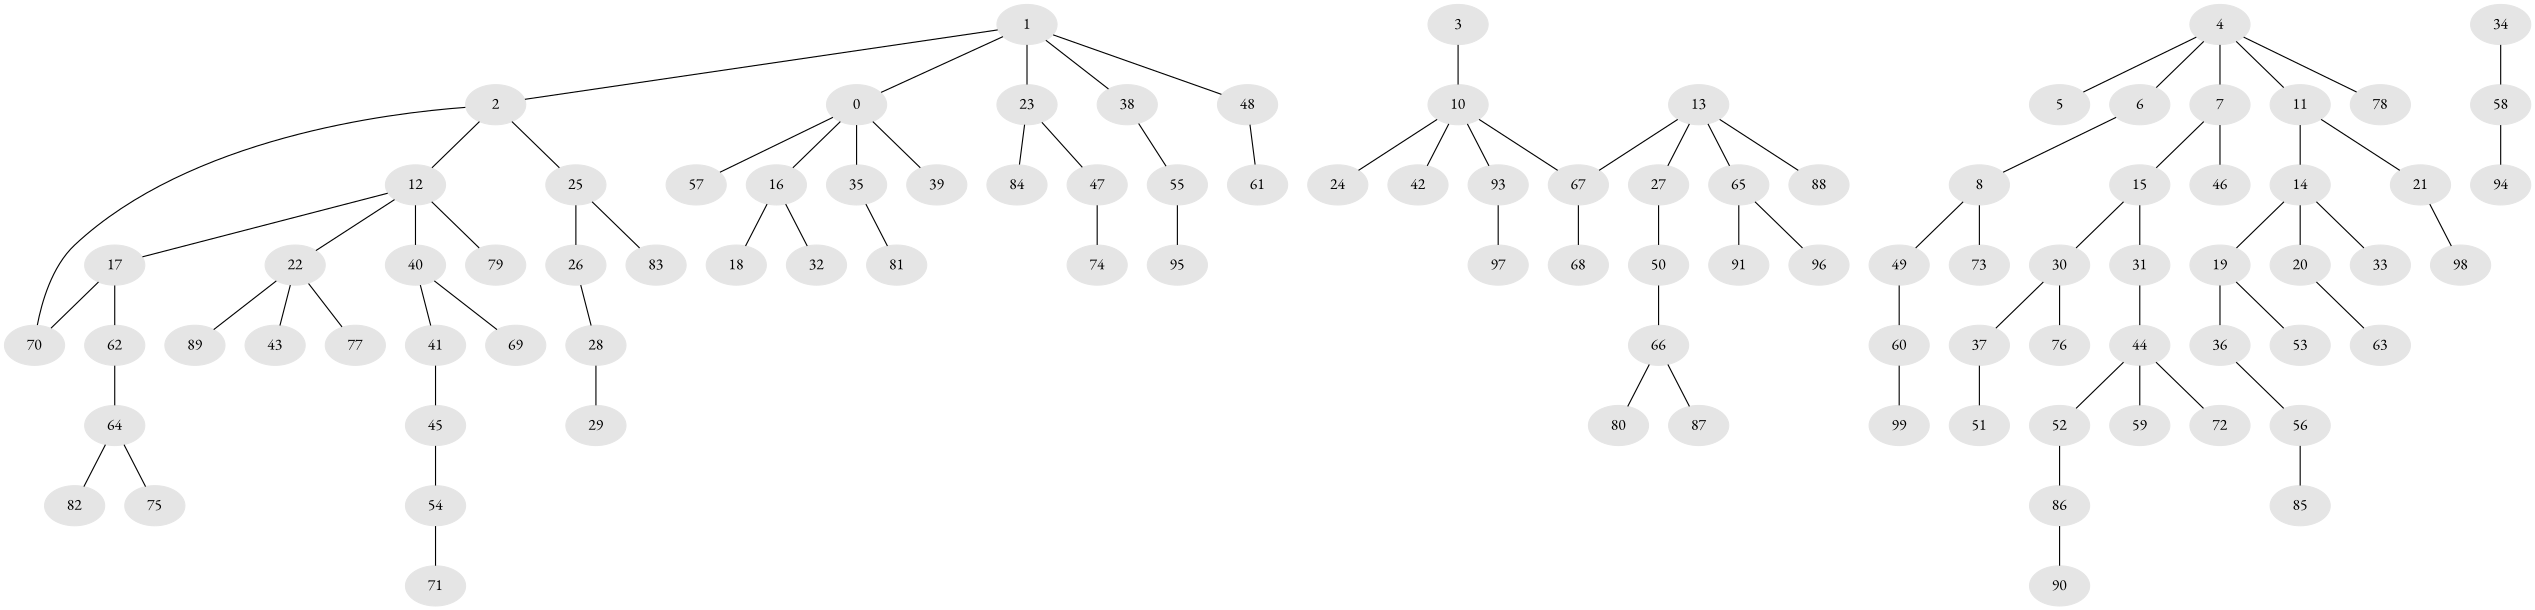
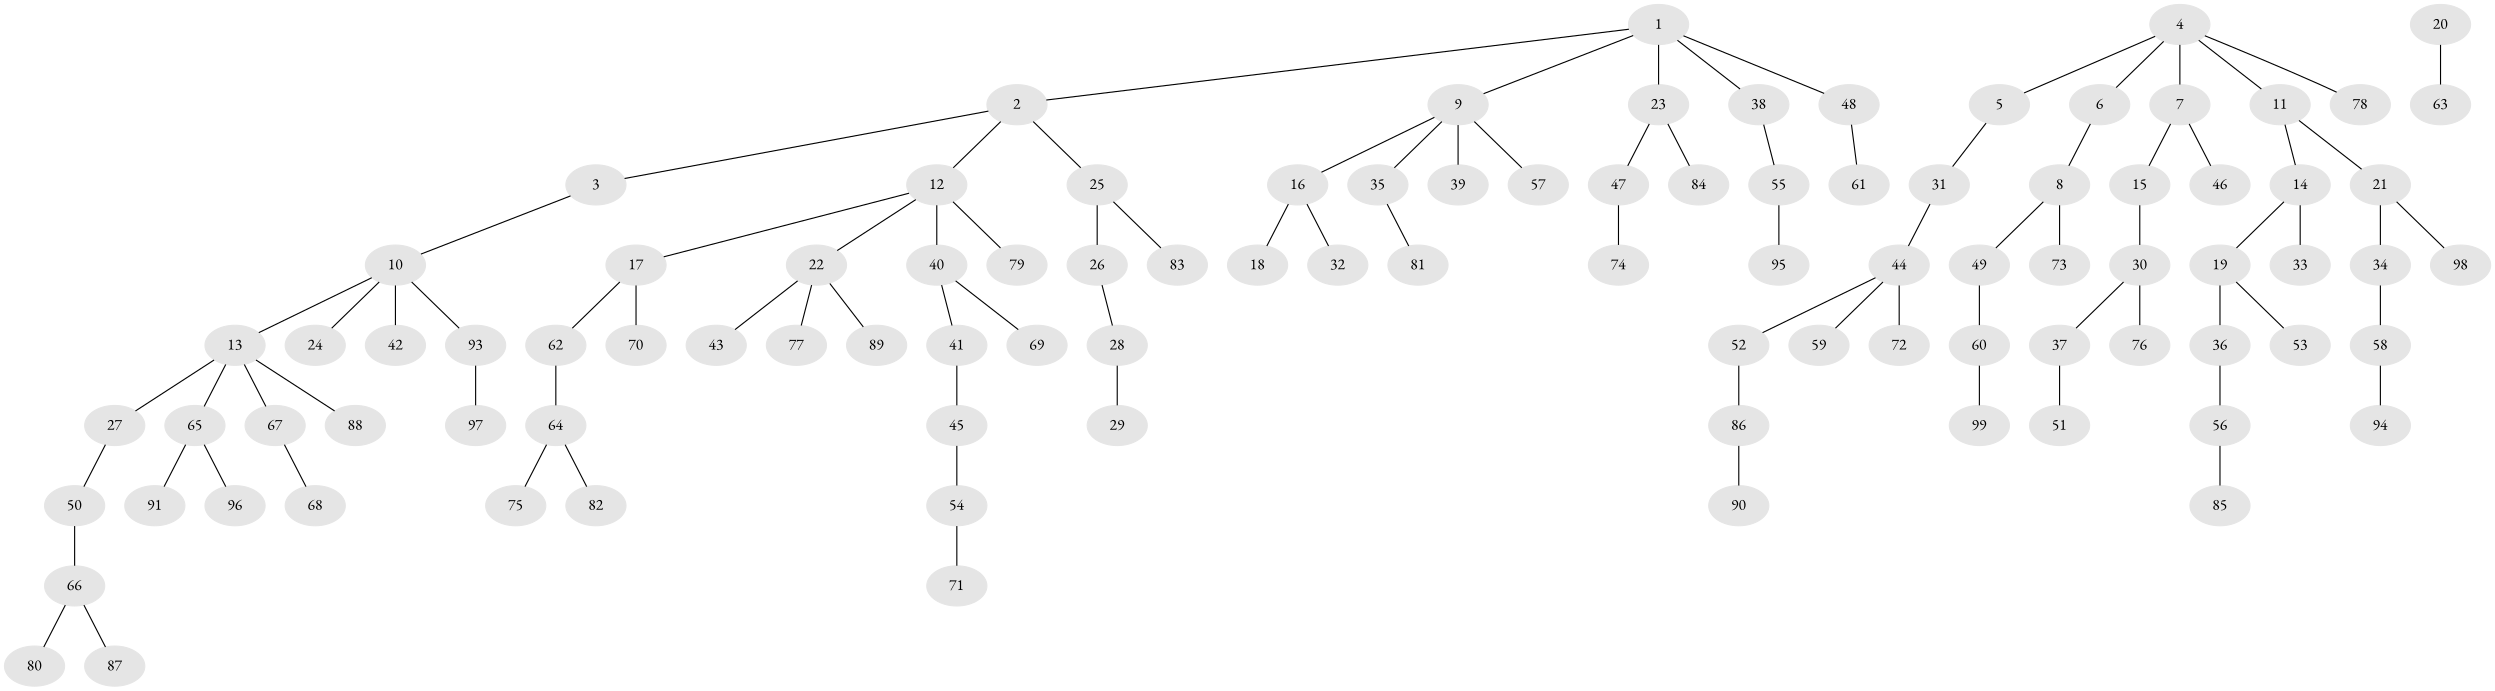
node "0": label "0" -> "9"
edge "10" -- "67": now "10" -- "13"
edge "2" -- "70": now "2" -- "3"
edge "15" -- "31": now "5" -- "31"
edge "14" -- "20": removed
edge "21" -- "34": added
